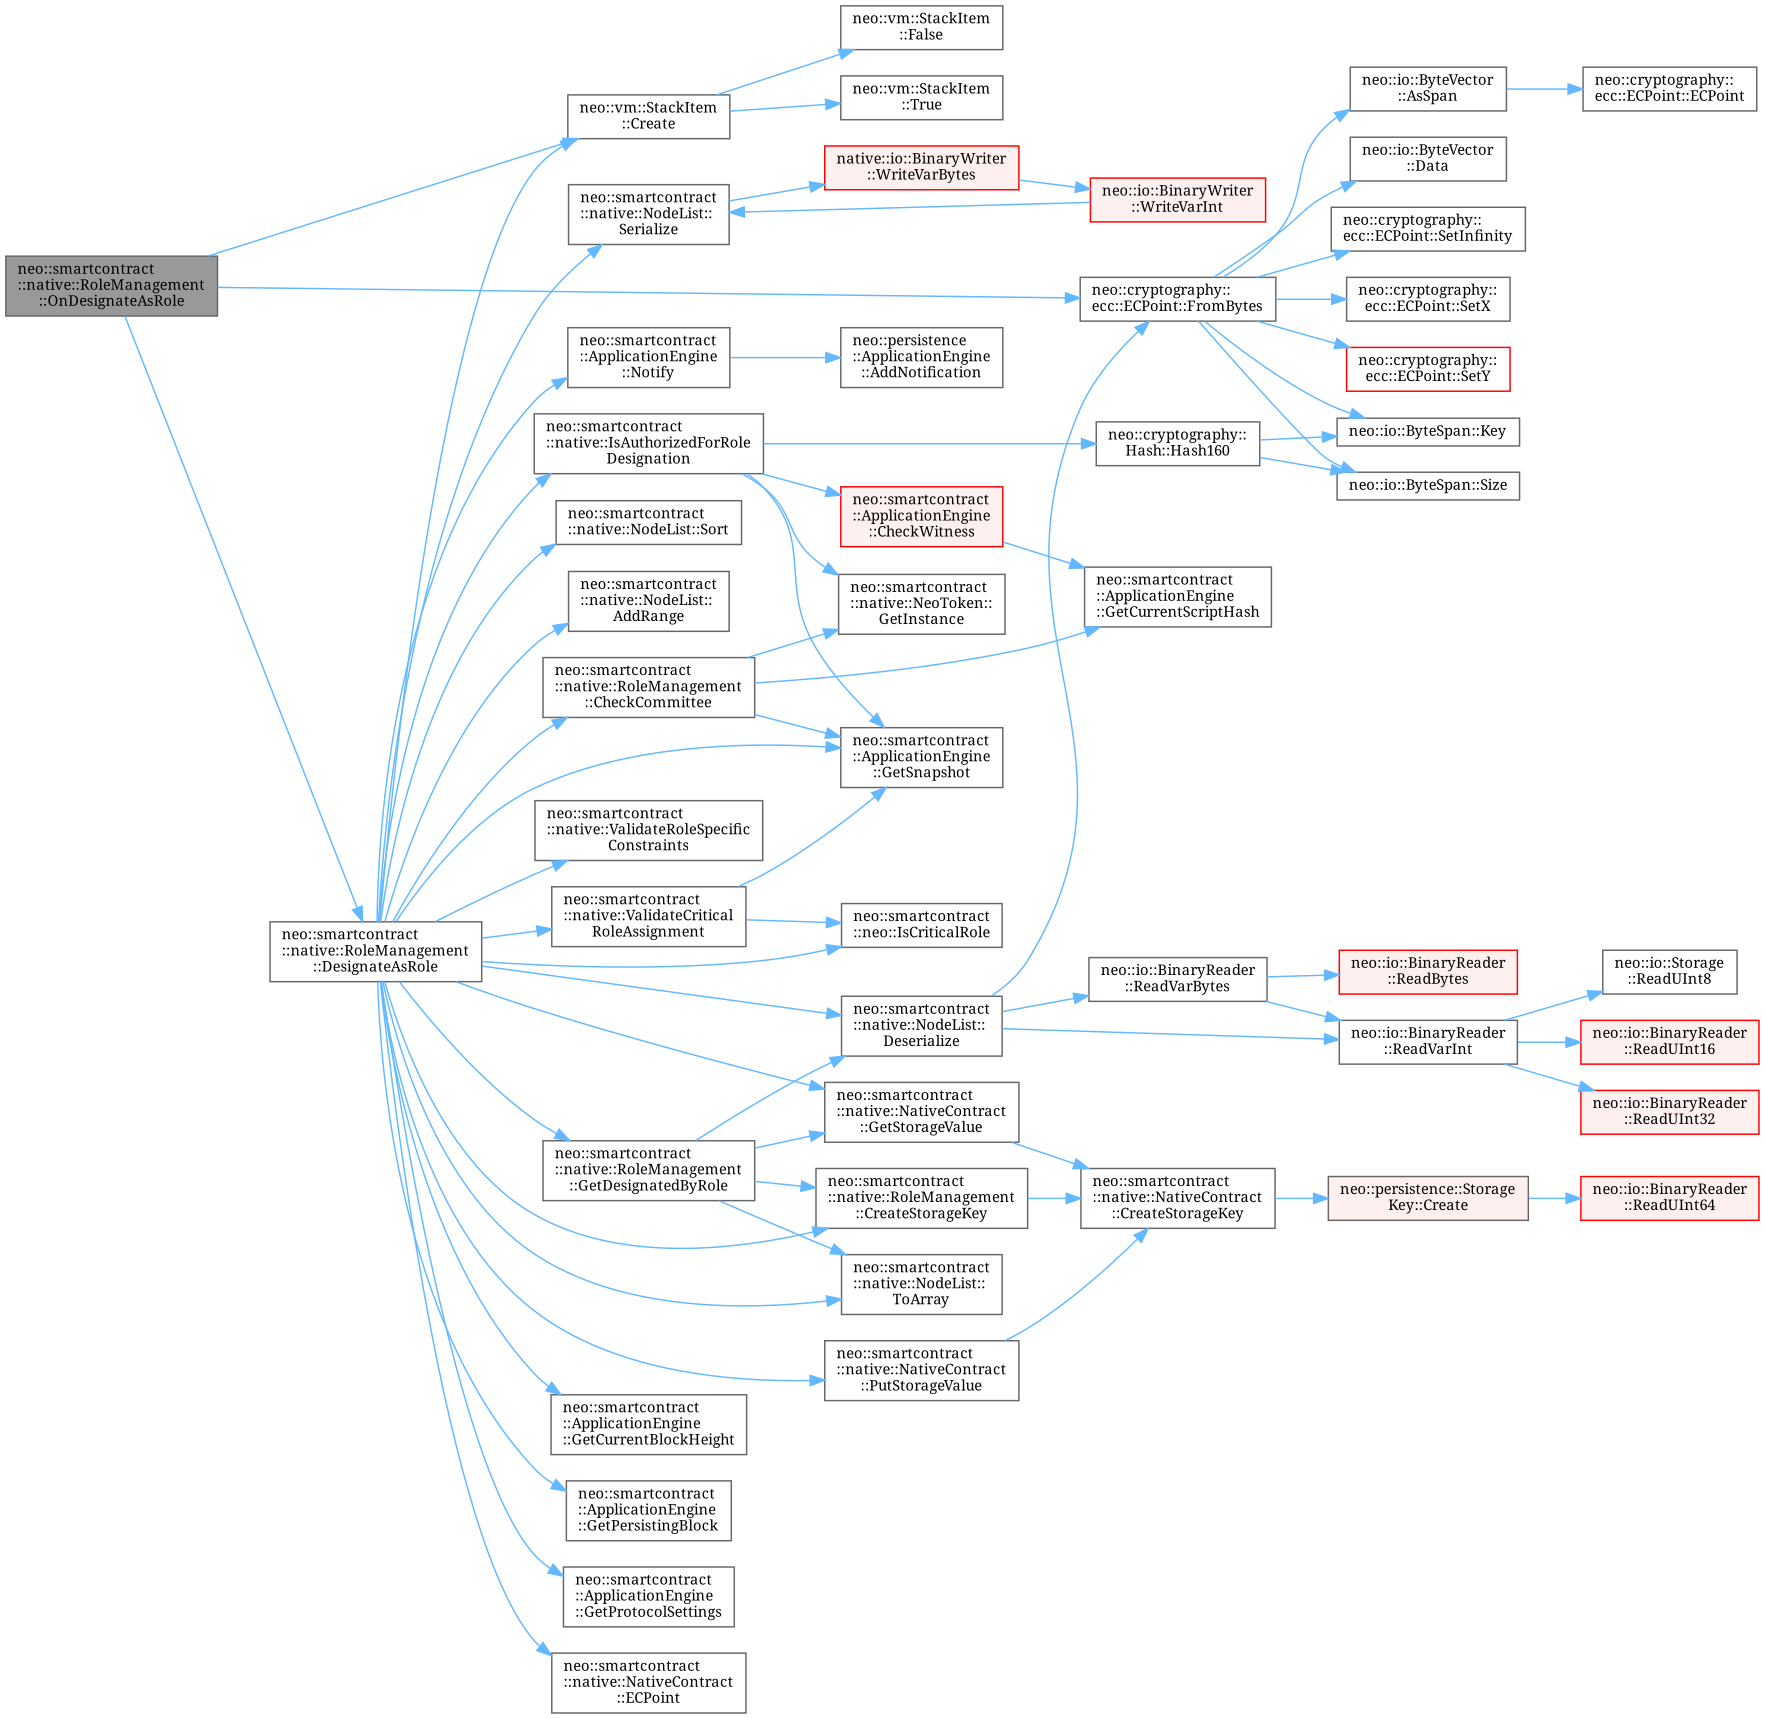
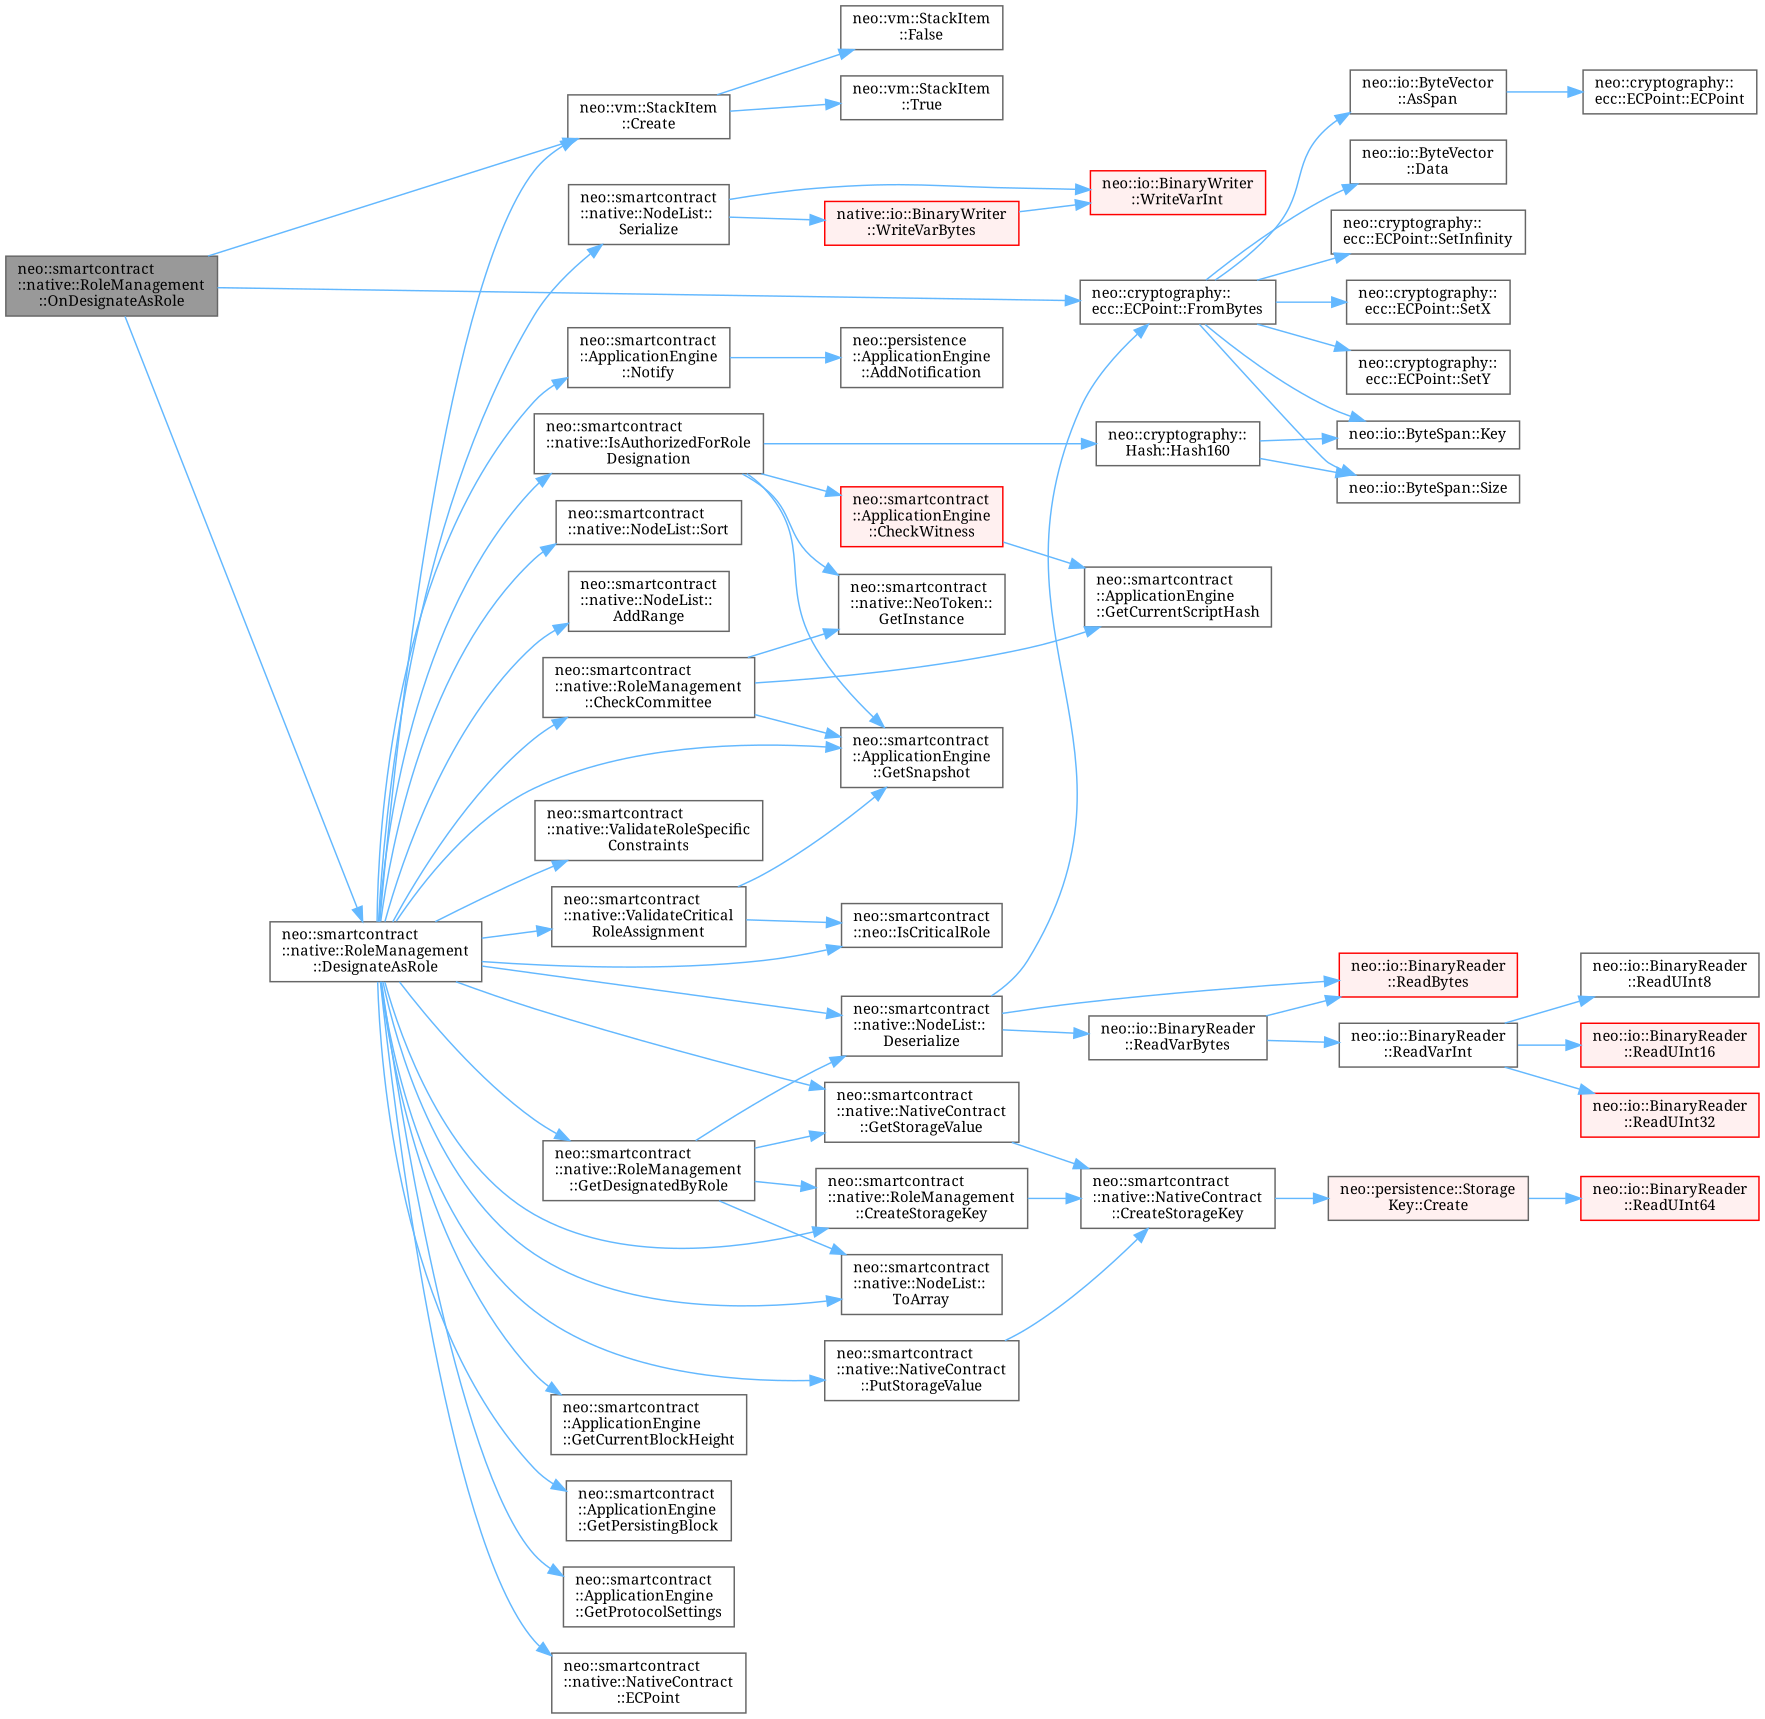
edge "neo::io::BinaryWriter ::WriteVarInt" -> "neo::smartcontract ::native::NodeList:: Serialize": reversed
node "neo::cryptography:: ecc::ECPoint::SetY": color red -> grey40
node "neo::io::Storage ::ReadUInt8": label "neo::io::Storage ::ReadUInt8" -> "neo::io::BinaryReader ::ReadUInt8"
edge "neo::smartcontract ::native::NodeList:: Deserialize" -> "neo::io::BinaryReader ::ReadVarInt": now "neo::smartcontract ::native::NodeList:: Deserialize" -> "neo::io::BinaryReader ::ReadBytes"
